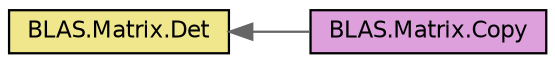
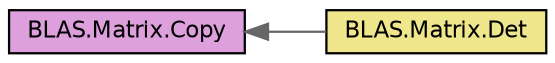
edge "BLAS.Matrix.Copy" -> "BLAS.Matrix.Det": reversed
